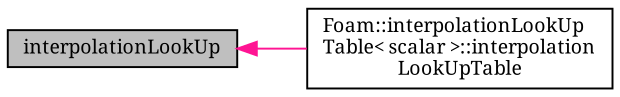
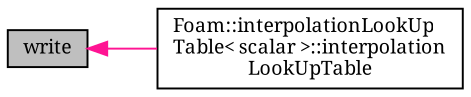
node "interpolationLookUp": label "interpolationLookUp" -> "write"
